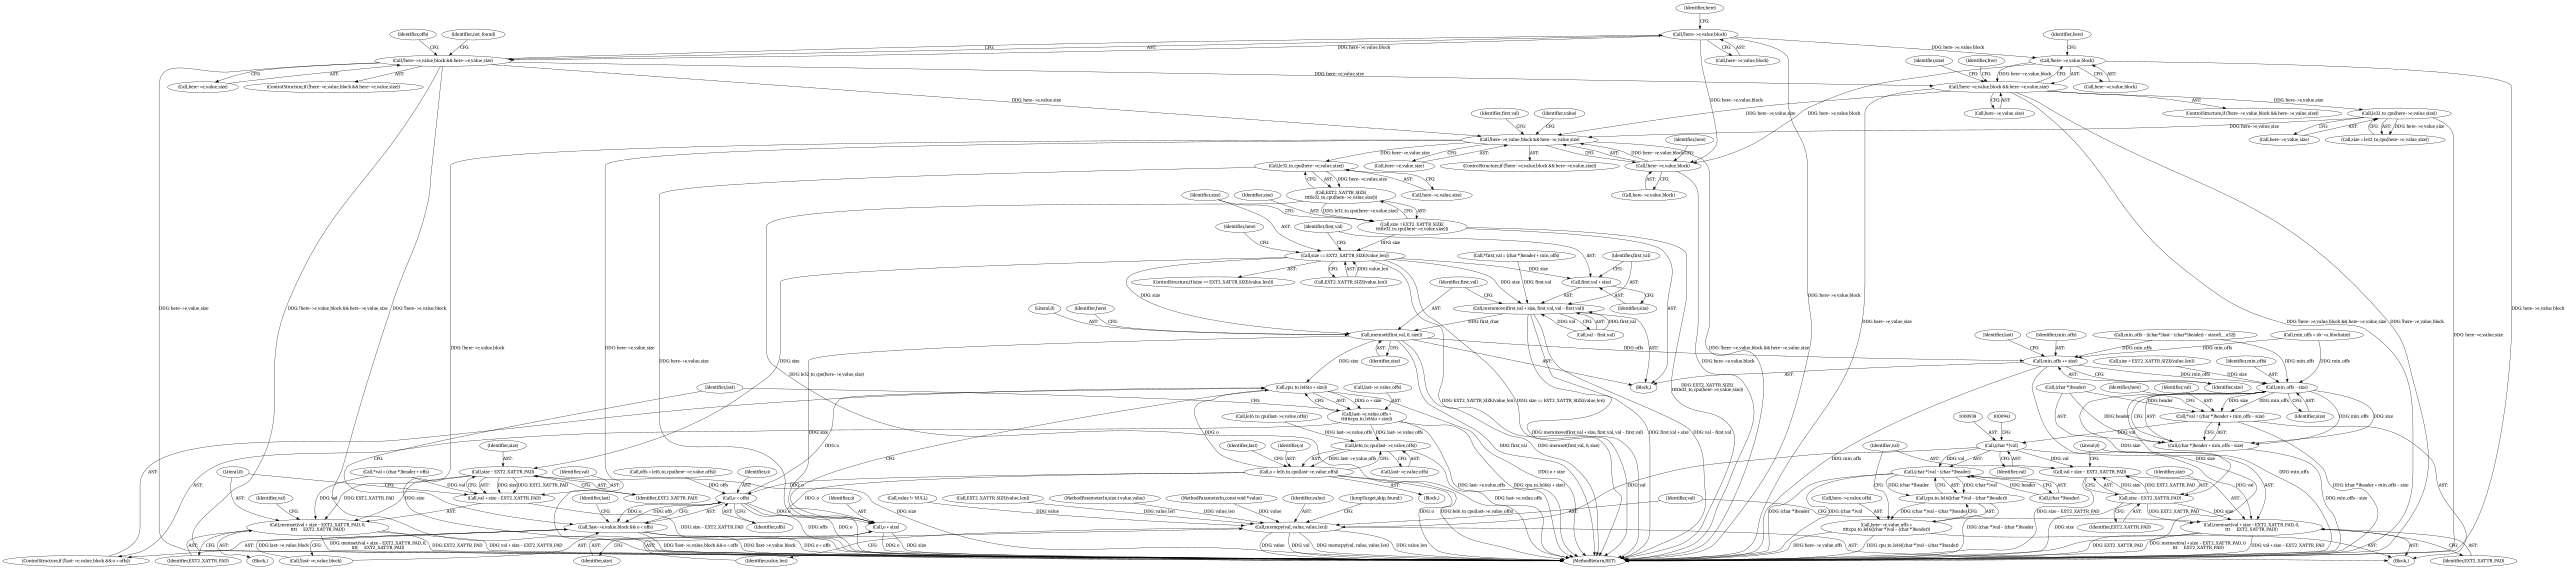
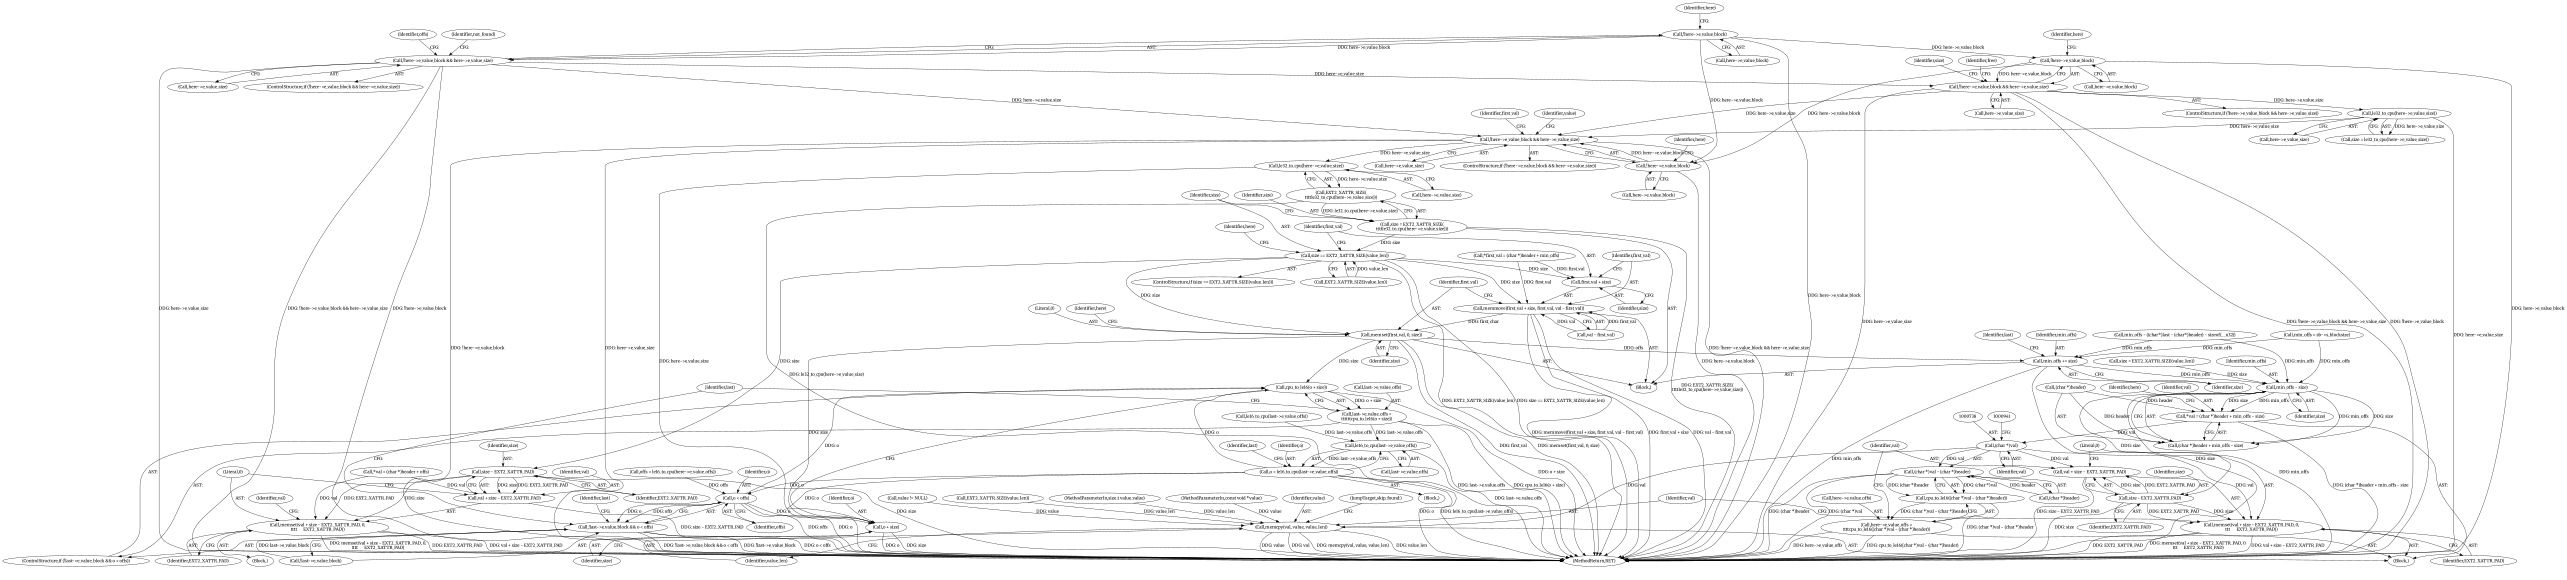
edge "(Call,*first_val = (char *)header + min_offs)" -> "(Call,first_val + size)": added, label "DDG: first_val"
node "1000938": label "1000938" -> "1000738"
edge "(Call,(char *)header + min_offs - size)" -> "(MethodReturn,RET)": removed, label "DDG: min_offs - size"
